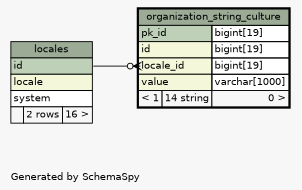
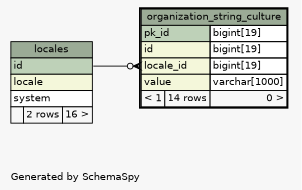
node "organization_string_culture": text "14 string" -> "14 rows"
